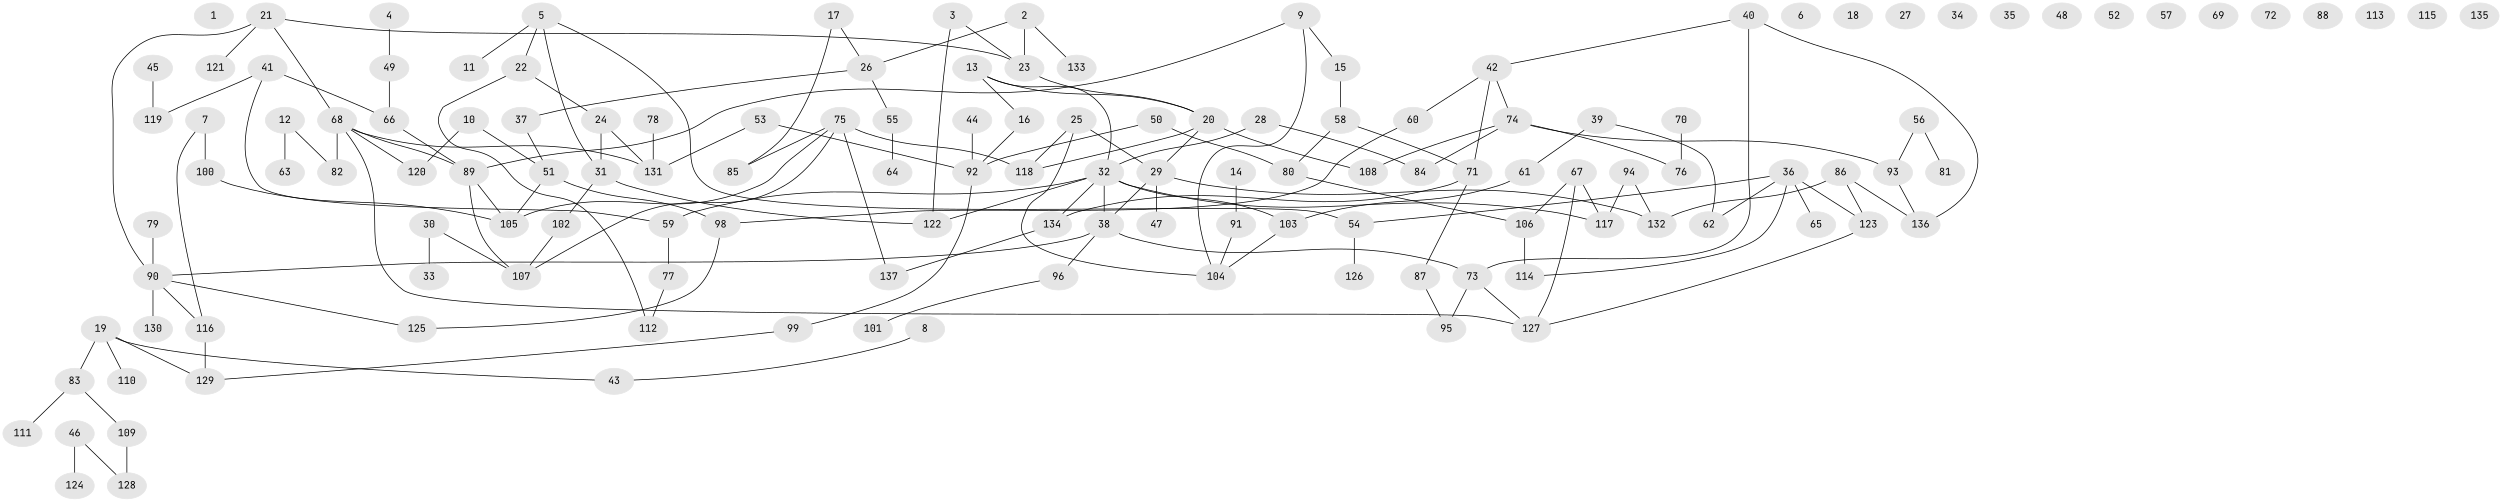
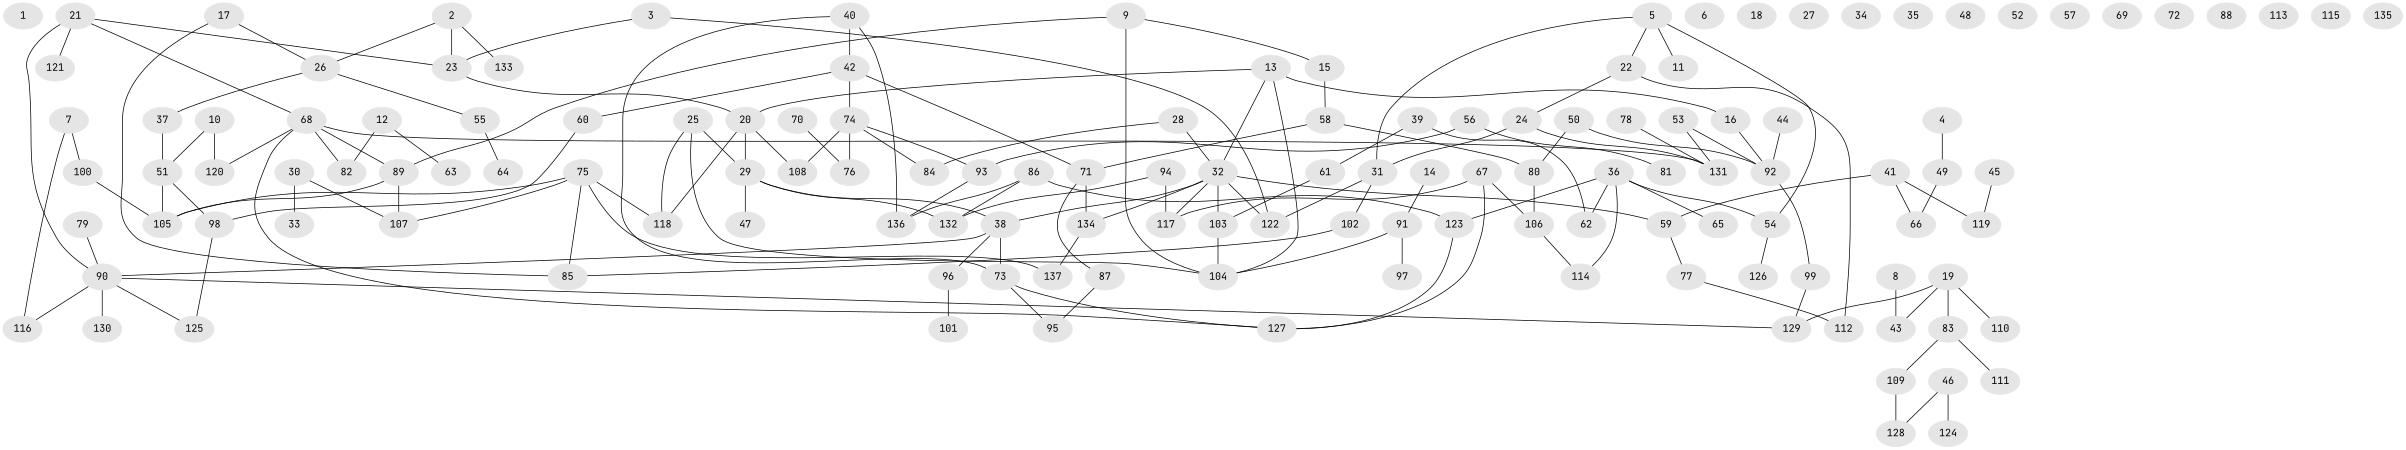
edge "66" -- "89": removed
edge "13" -- "104": added
edge "102" -- "107": now "102" -- "85"
node "97": added
edge "116" -- "129": now "90" -- "129"
